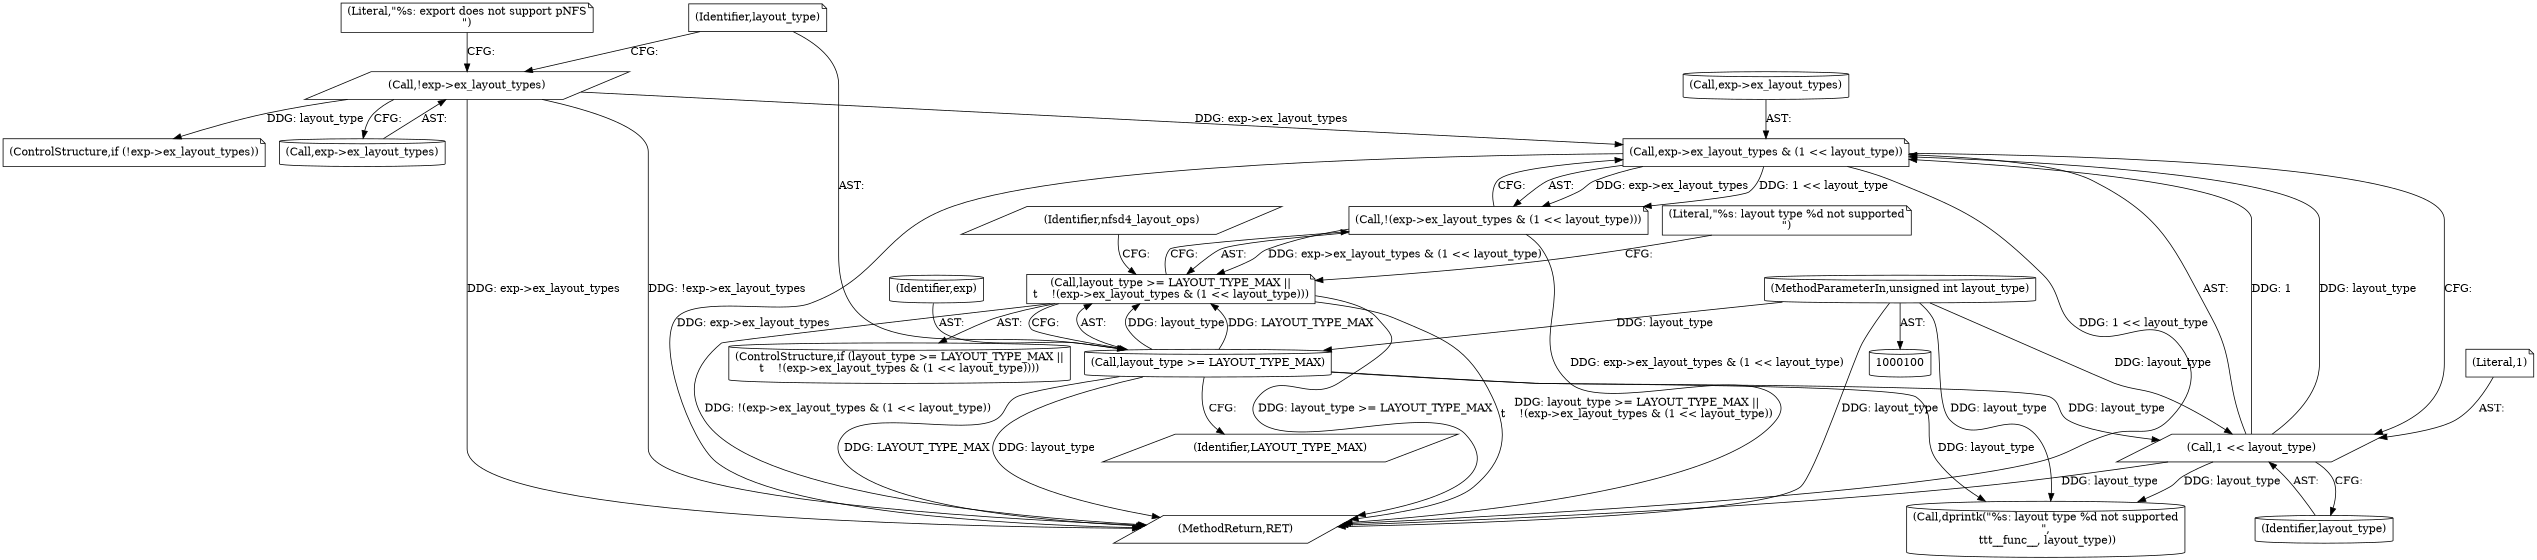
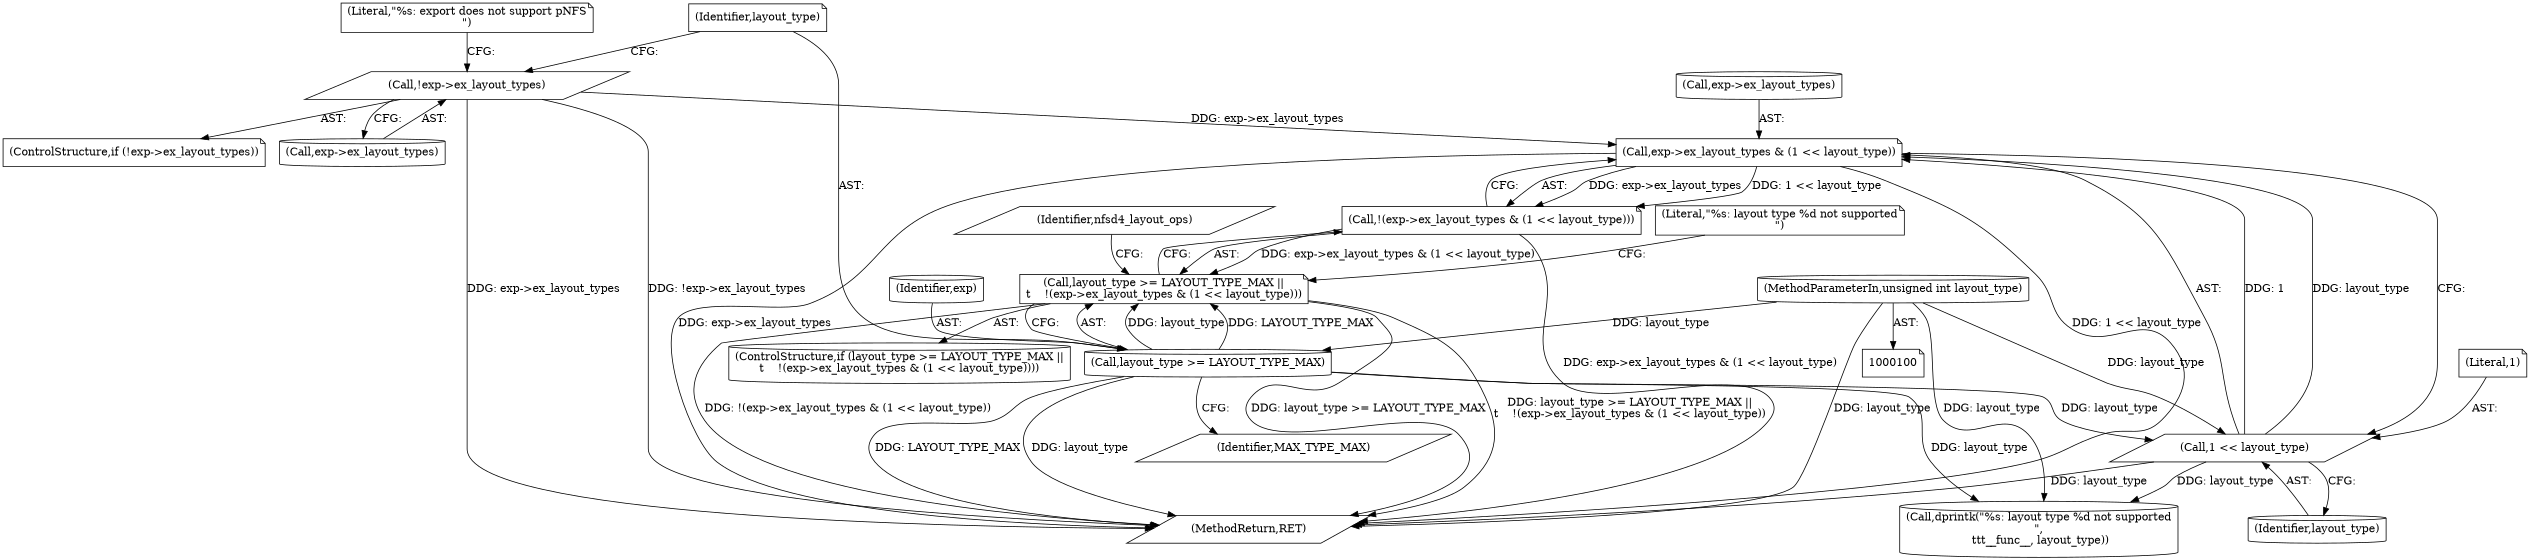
edge "(Call,!exp->ex_layout_types)" -> "(ControlStructure,if (!exp->ex_layout_types))": label "DDG: layout_type" -> "AST: "
node "1000100": shape cylinder -> note
node "(Identifier,LAYOUT_TYPE_MAX)": label "(Identifier,LAYOUT_TYPE_MAX)" -> "(Identifier,MAX_TYPE_MAX)"
